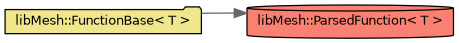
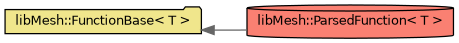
edge "libMesh::FunctionBase< T >" -> "libMesh::ParsedFunction< T >": reversed
